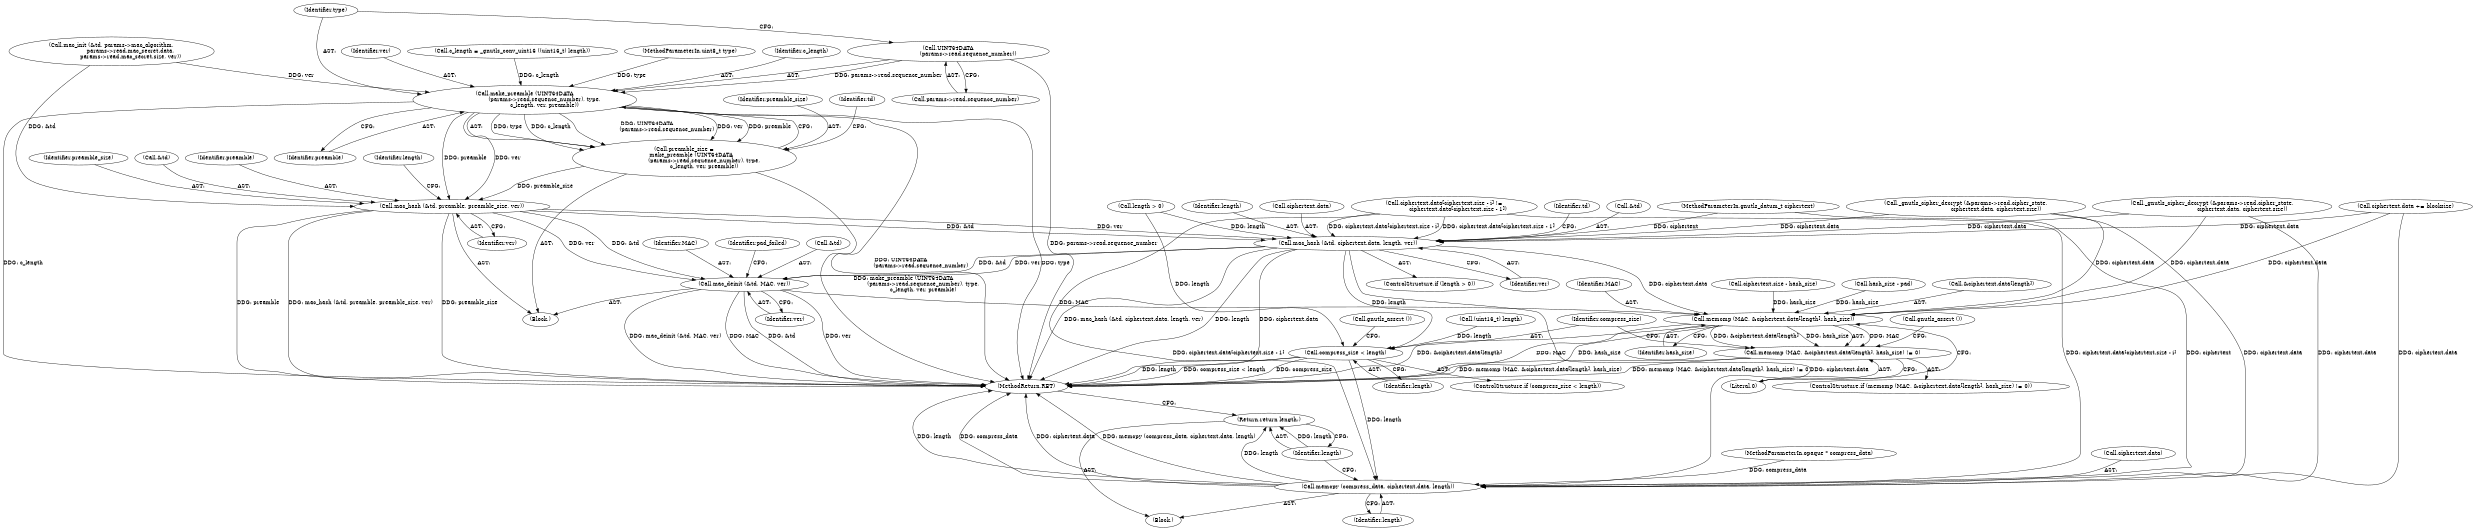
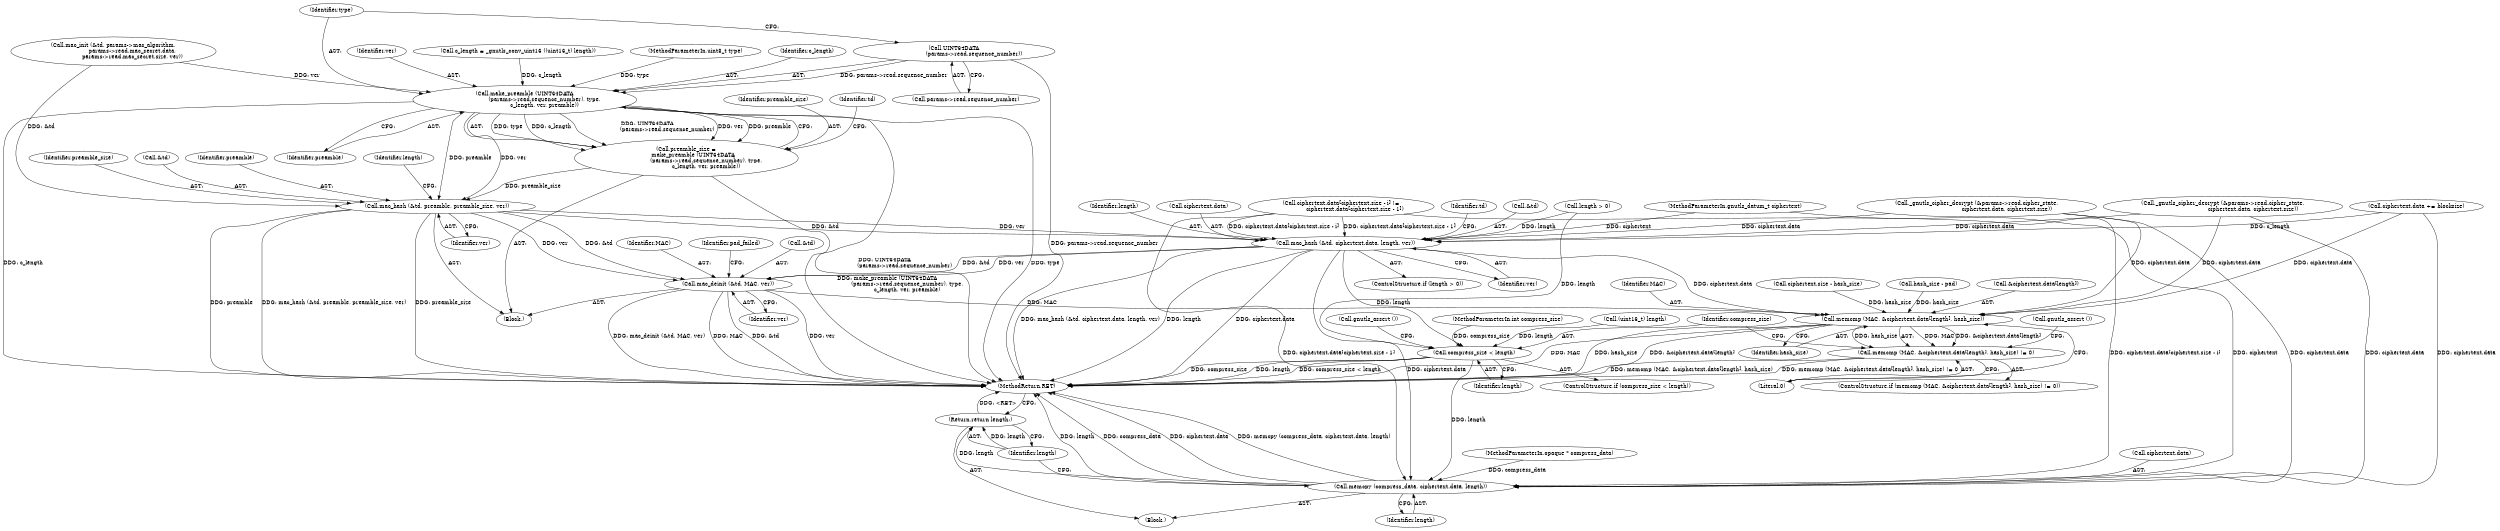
edge "(Call,ciphertext.data += blocksize)" -> "(Call,mac_hash (&td, ciphertext.data, length, ver))": label "DDG: ciphertext.data" -> "DDG: c_length"
node "(MethodParameterIn,int compress_size)": added
edge "(Return,return length;)" -> "(MethodReturn,RET)": added, label "DDG: <RET>"
